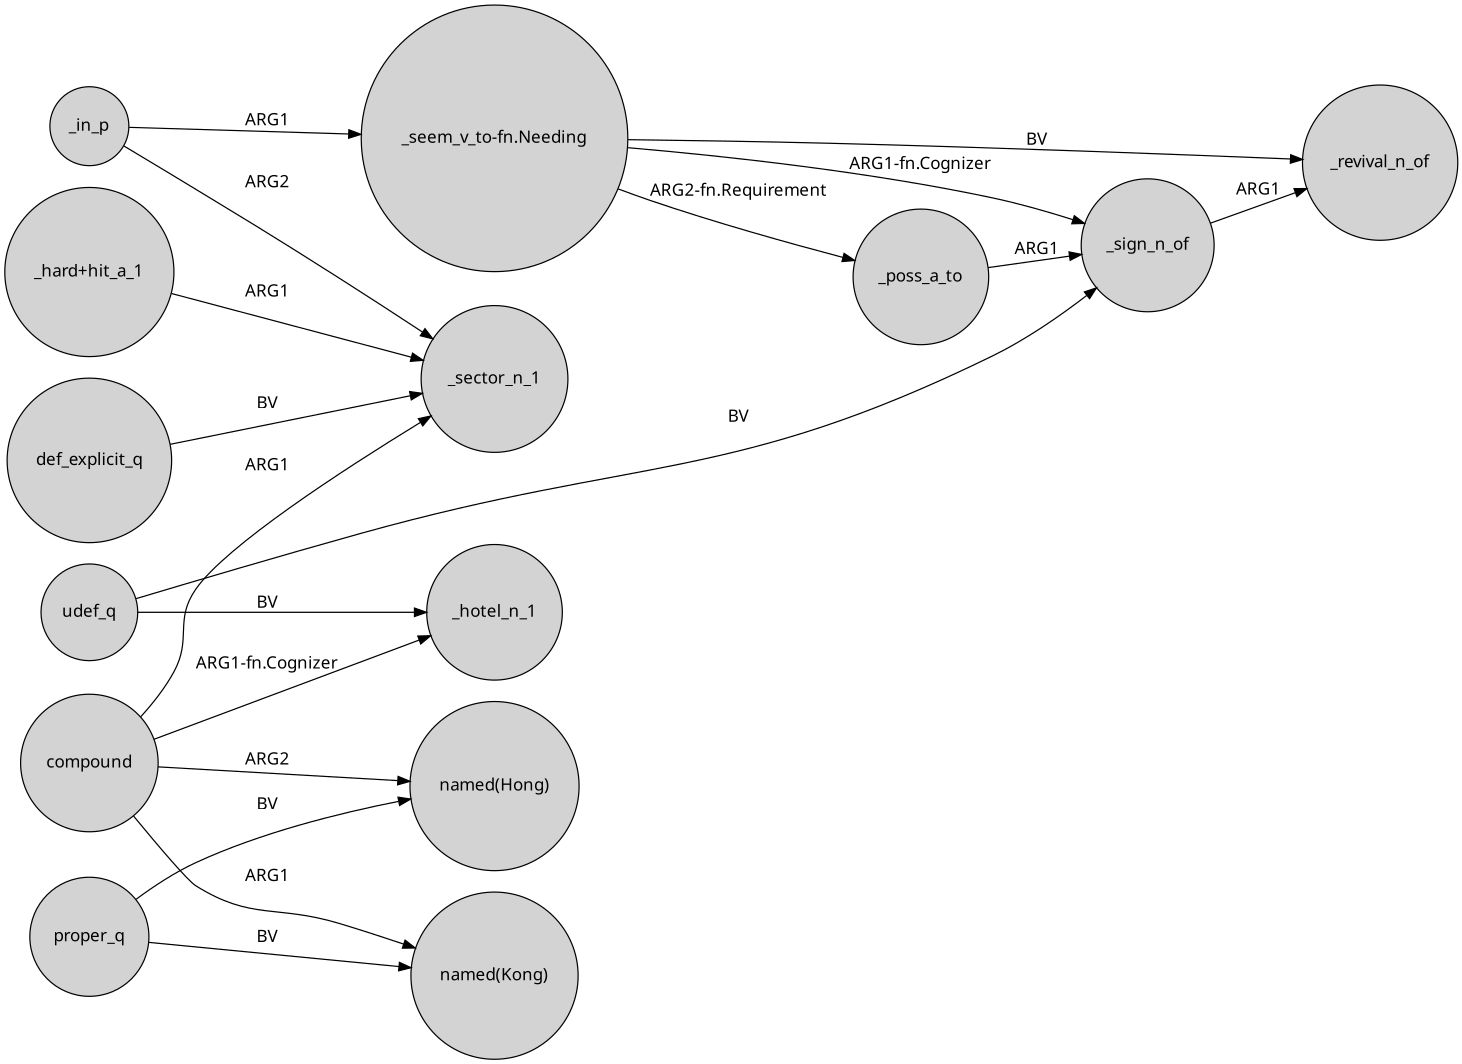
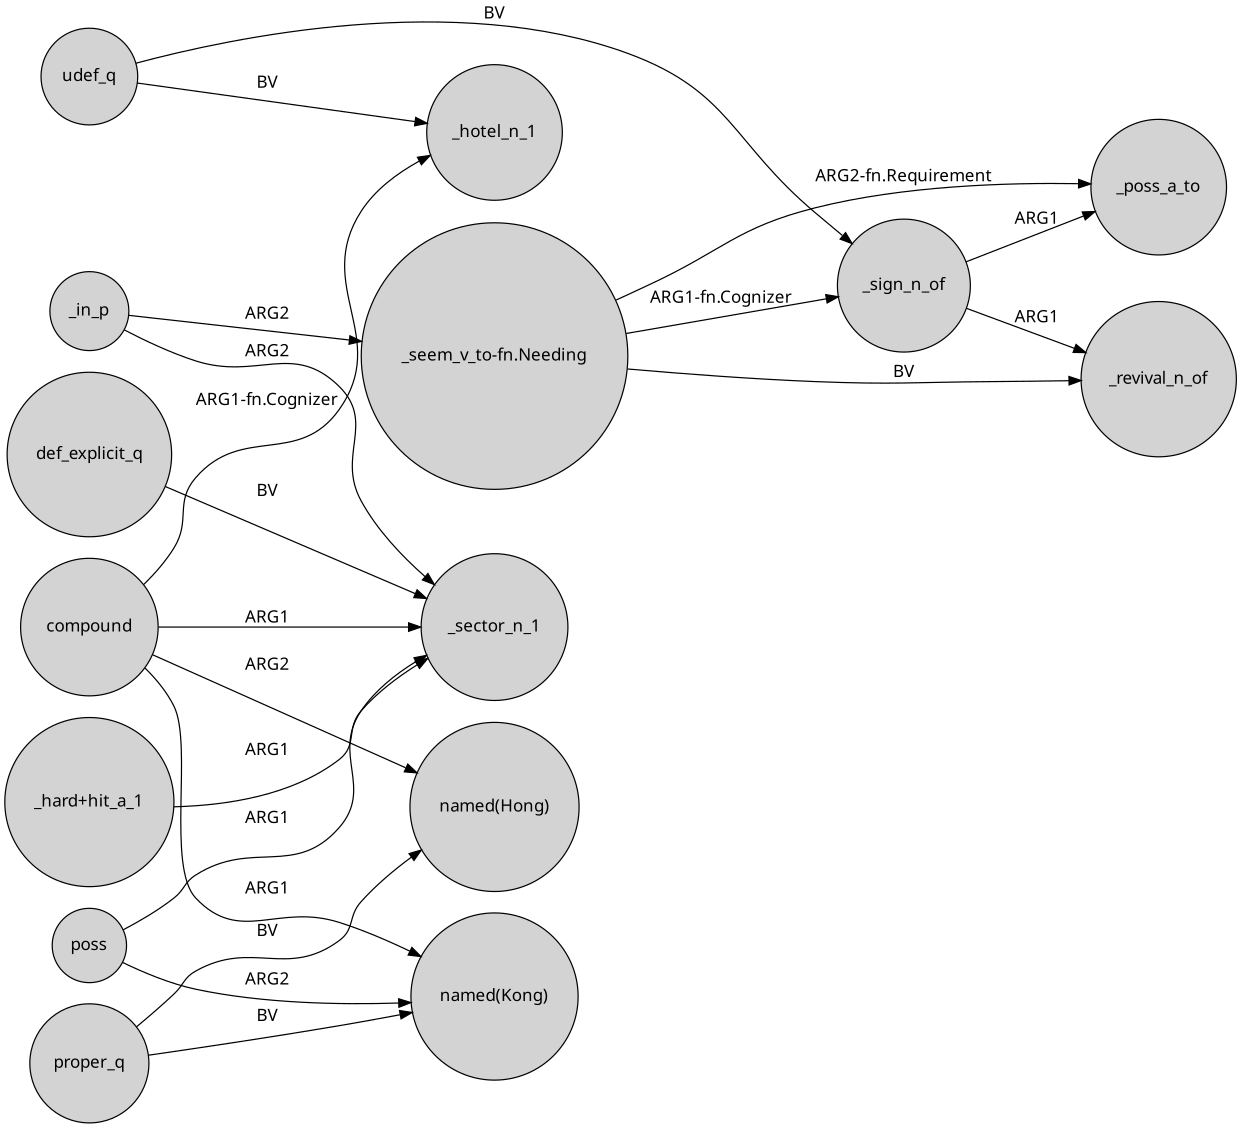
edge "_in_p" -> "_seem_v_to-fn.Needing": label "ARG1" -> "ARG2"
edge "_poss_a_to" -> "_sign_n_of": reversed
node "poss": added
